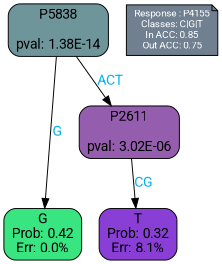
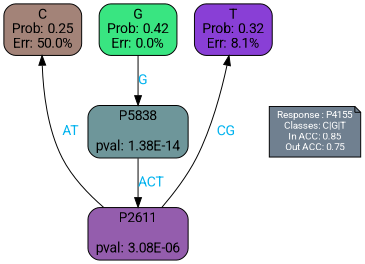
node "C Prob: 0.25 Err: 50.0%": added
edge "P5838 pval: 1.38E-14" -> "G Prob: 0.42 Err: 0.0%": reversed
node "P2611 pval: 3.02E-06": label "P2611 pval: 3.02E-06" -> "P2611 pval: 3.08E-06"
